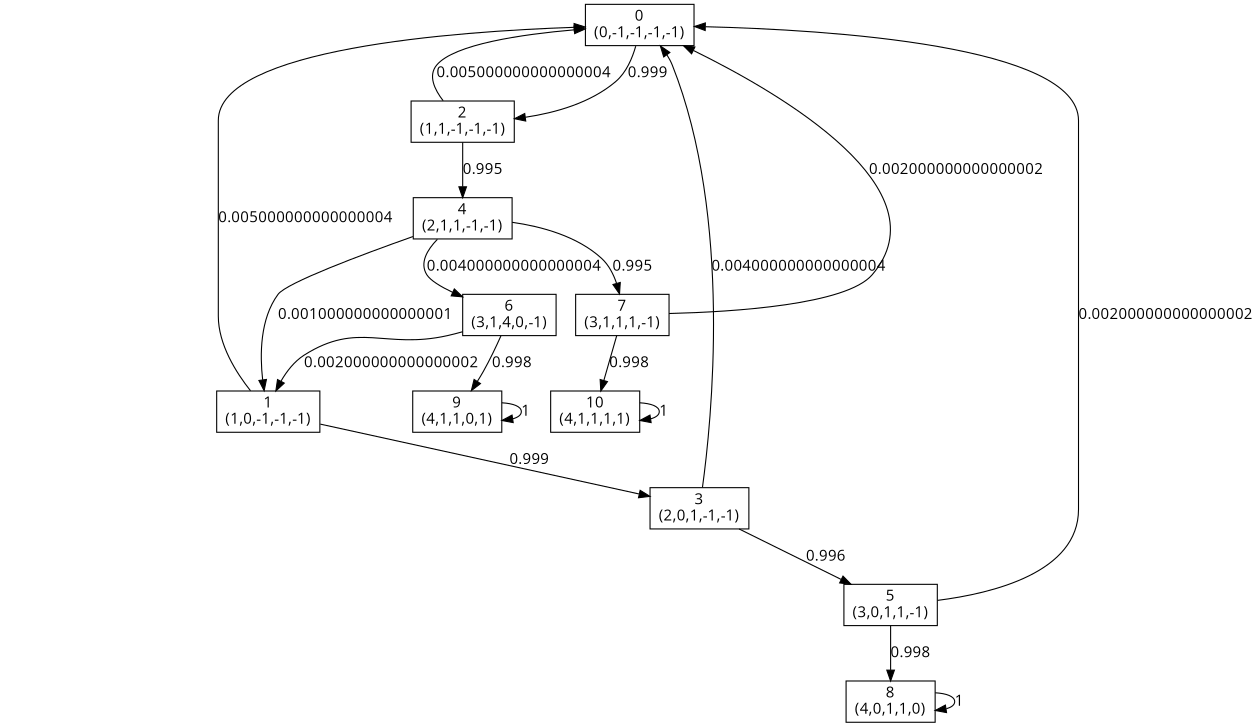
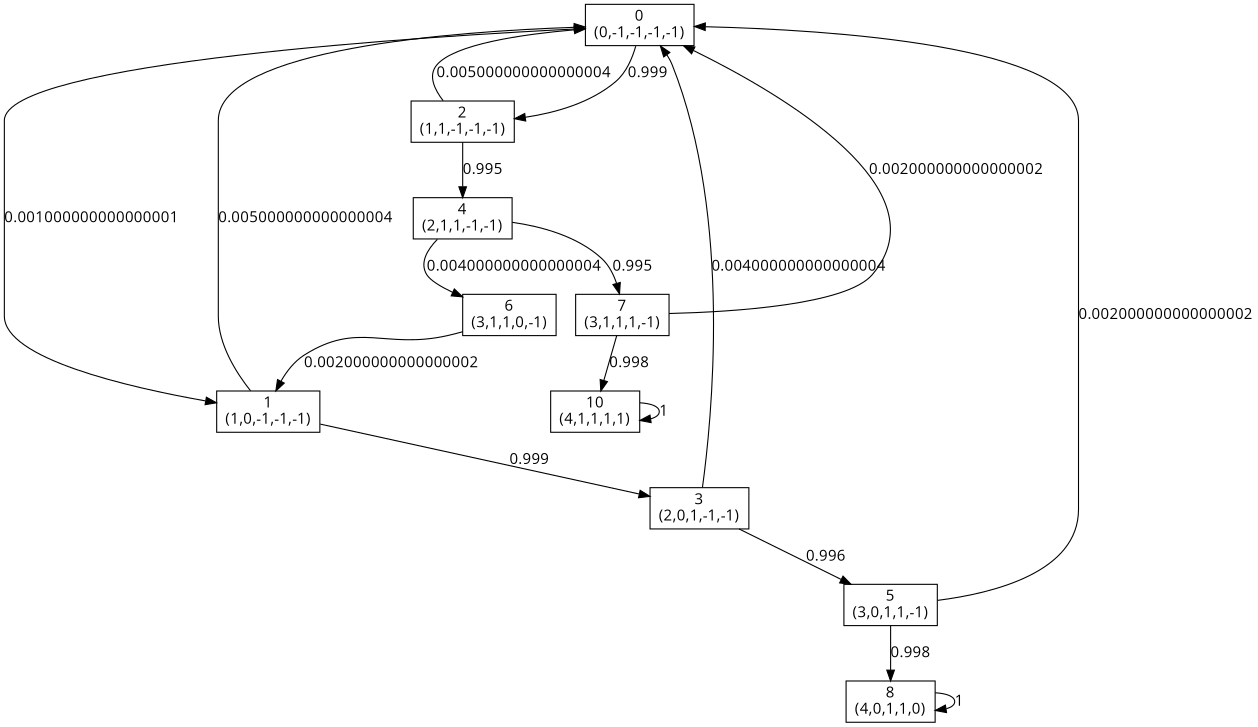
edge "4 (2,1,1,-1,-1)" -> "1 (1,0,-1,-1,-1)": now "0 (0,-1,-1,-1,-1)" -> "1 (1,0,-1,-1,-1)"
node "6 (3,1,4,0,-1)": label "6 (3,1,4,0,-1)" -> "6 (3,1,1,0,-1)"
node "9 (4,1,1,0,1)": removed
